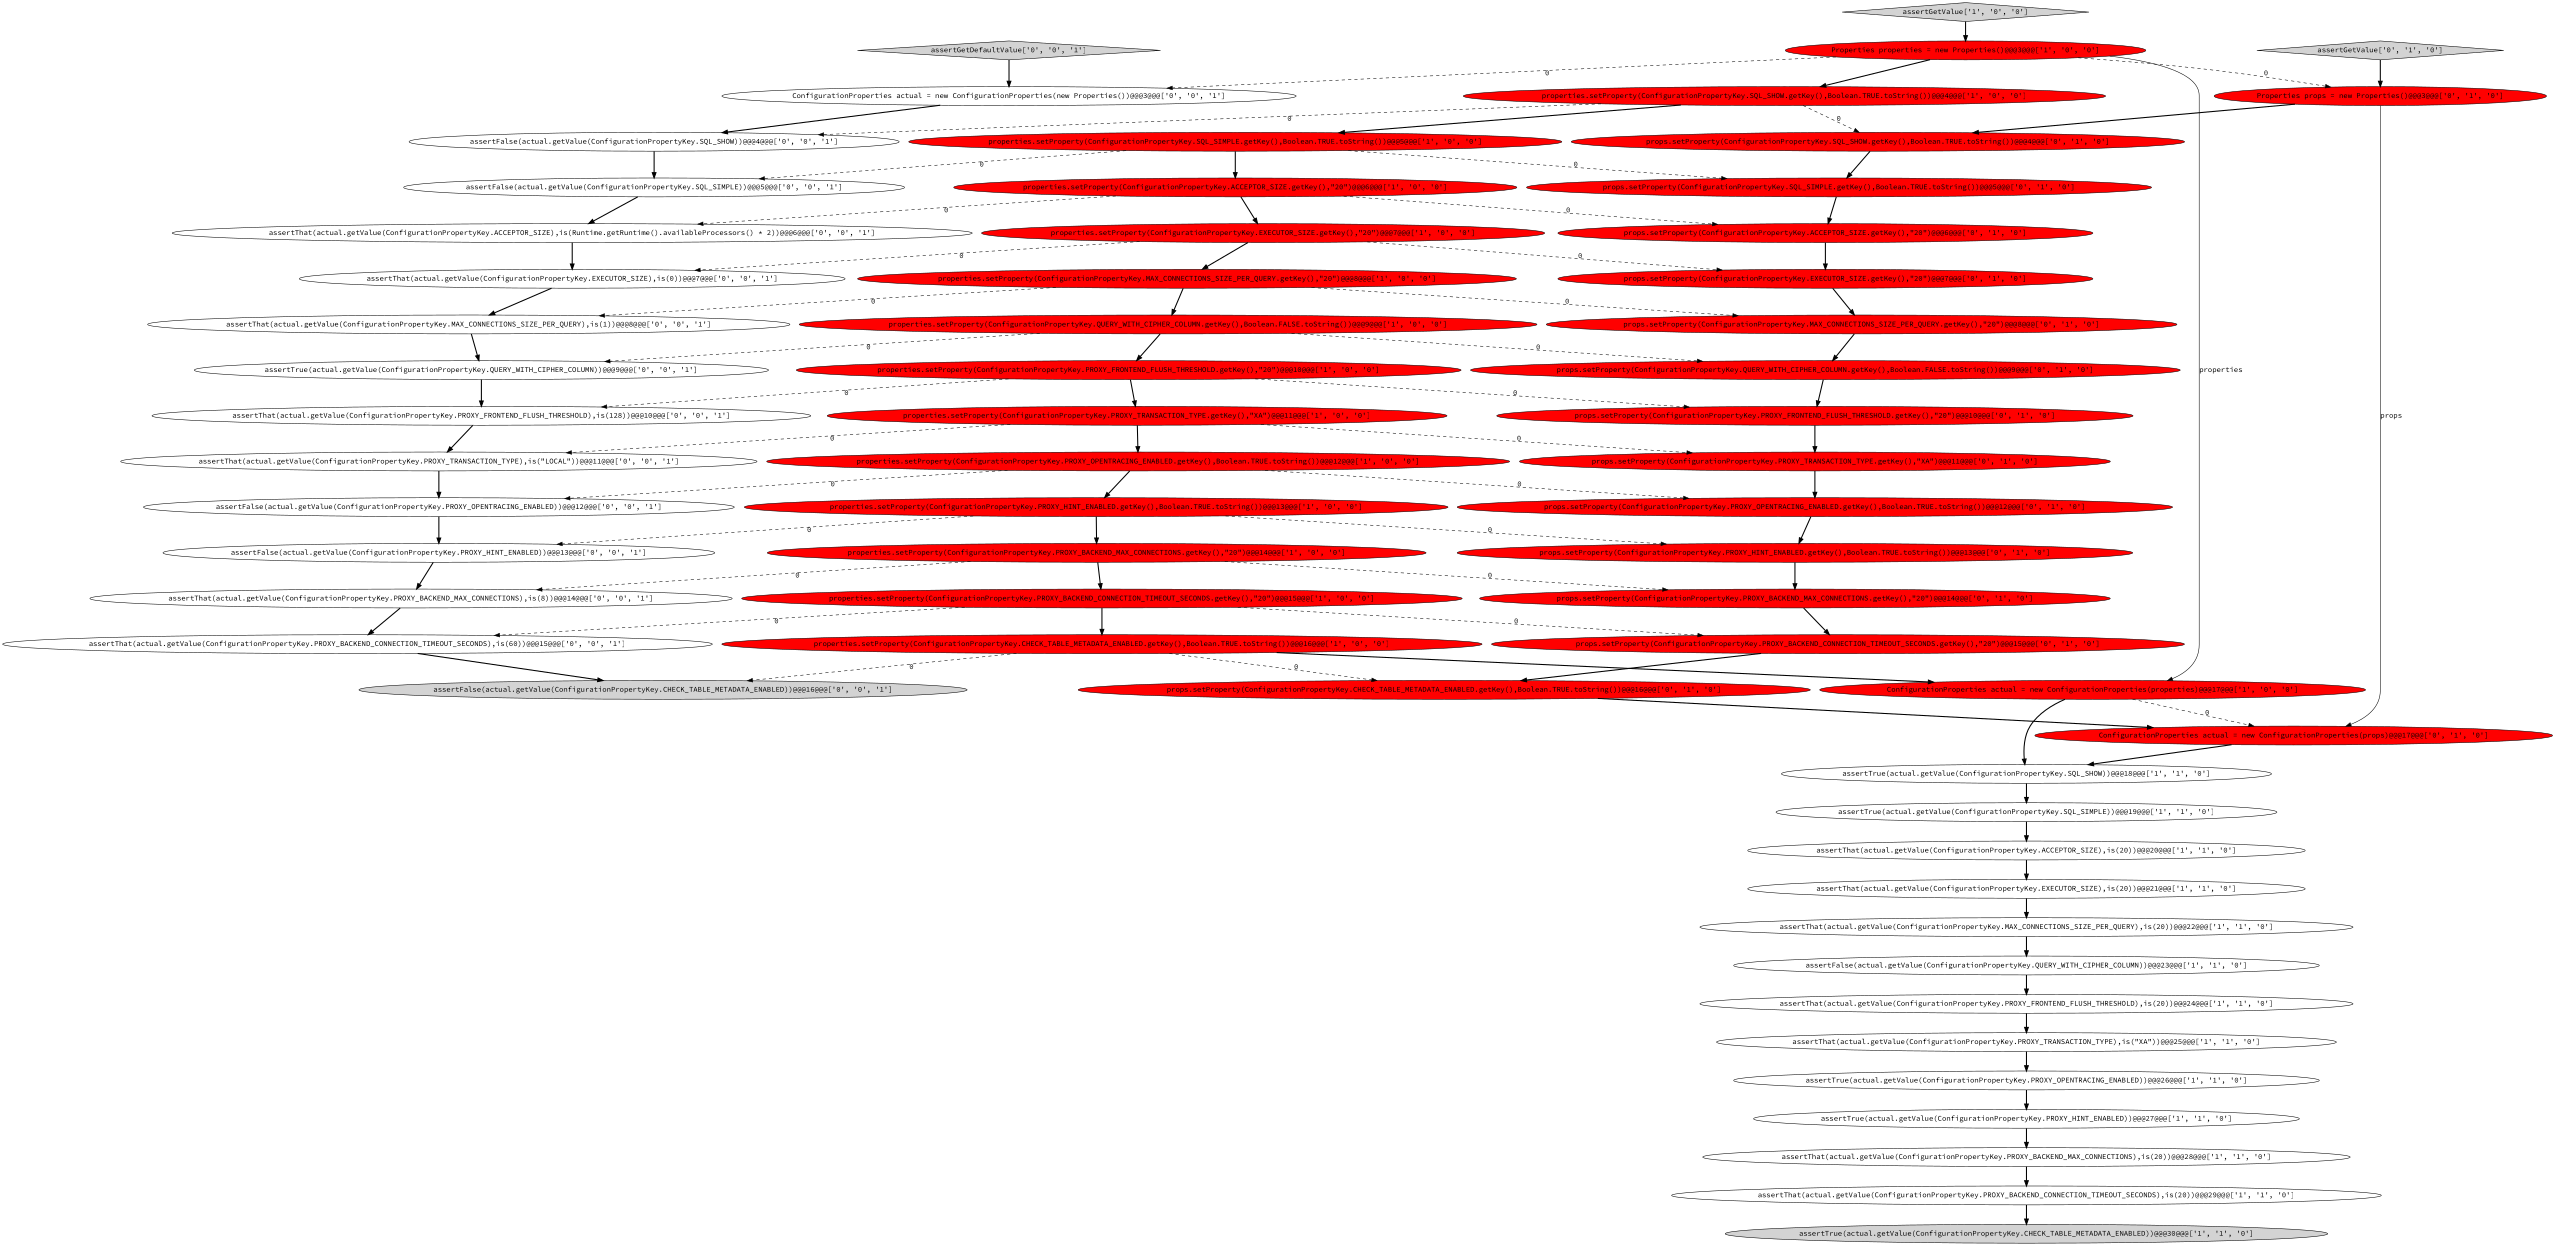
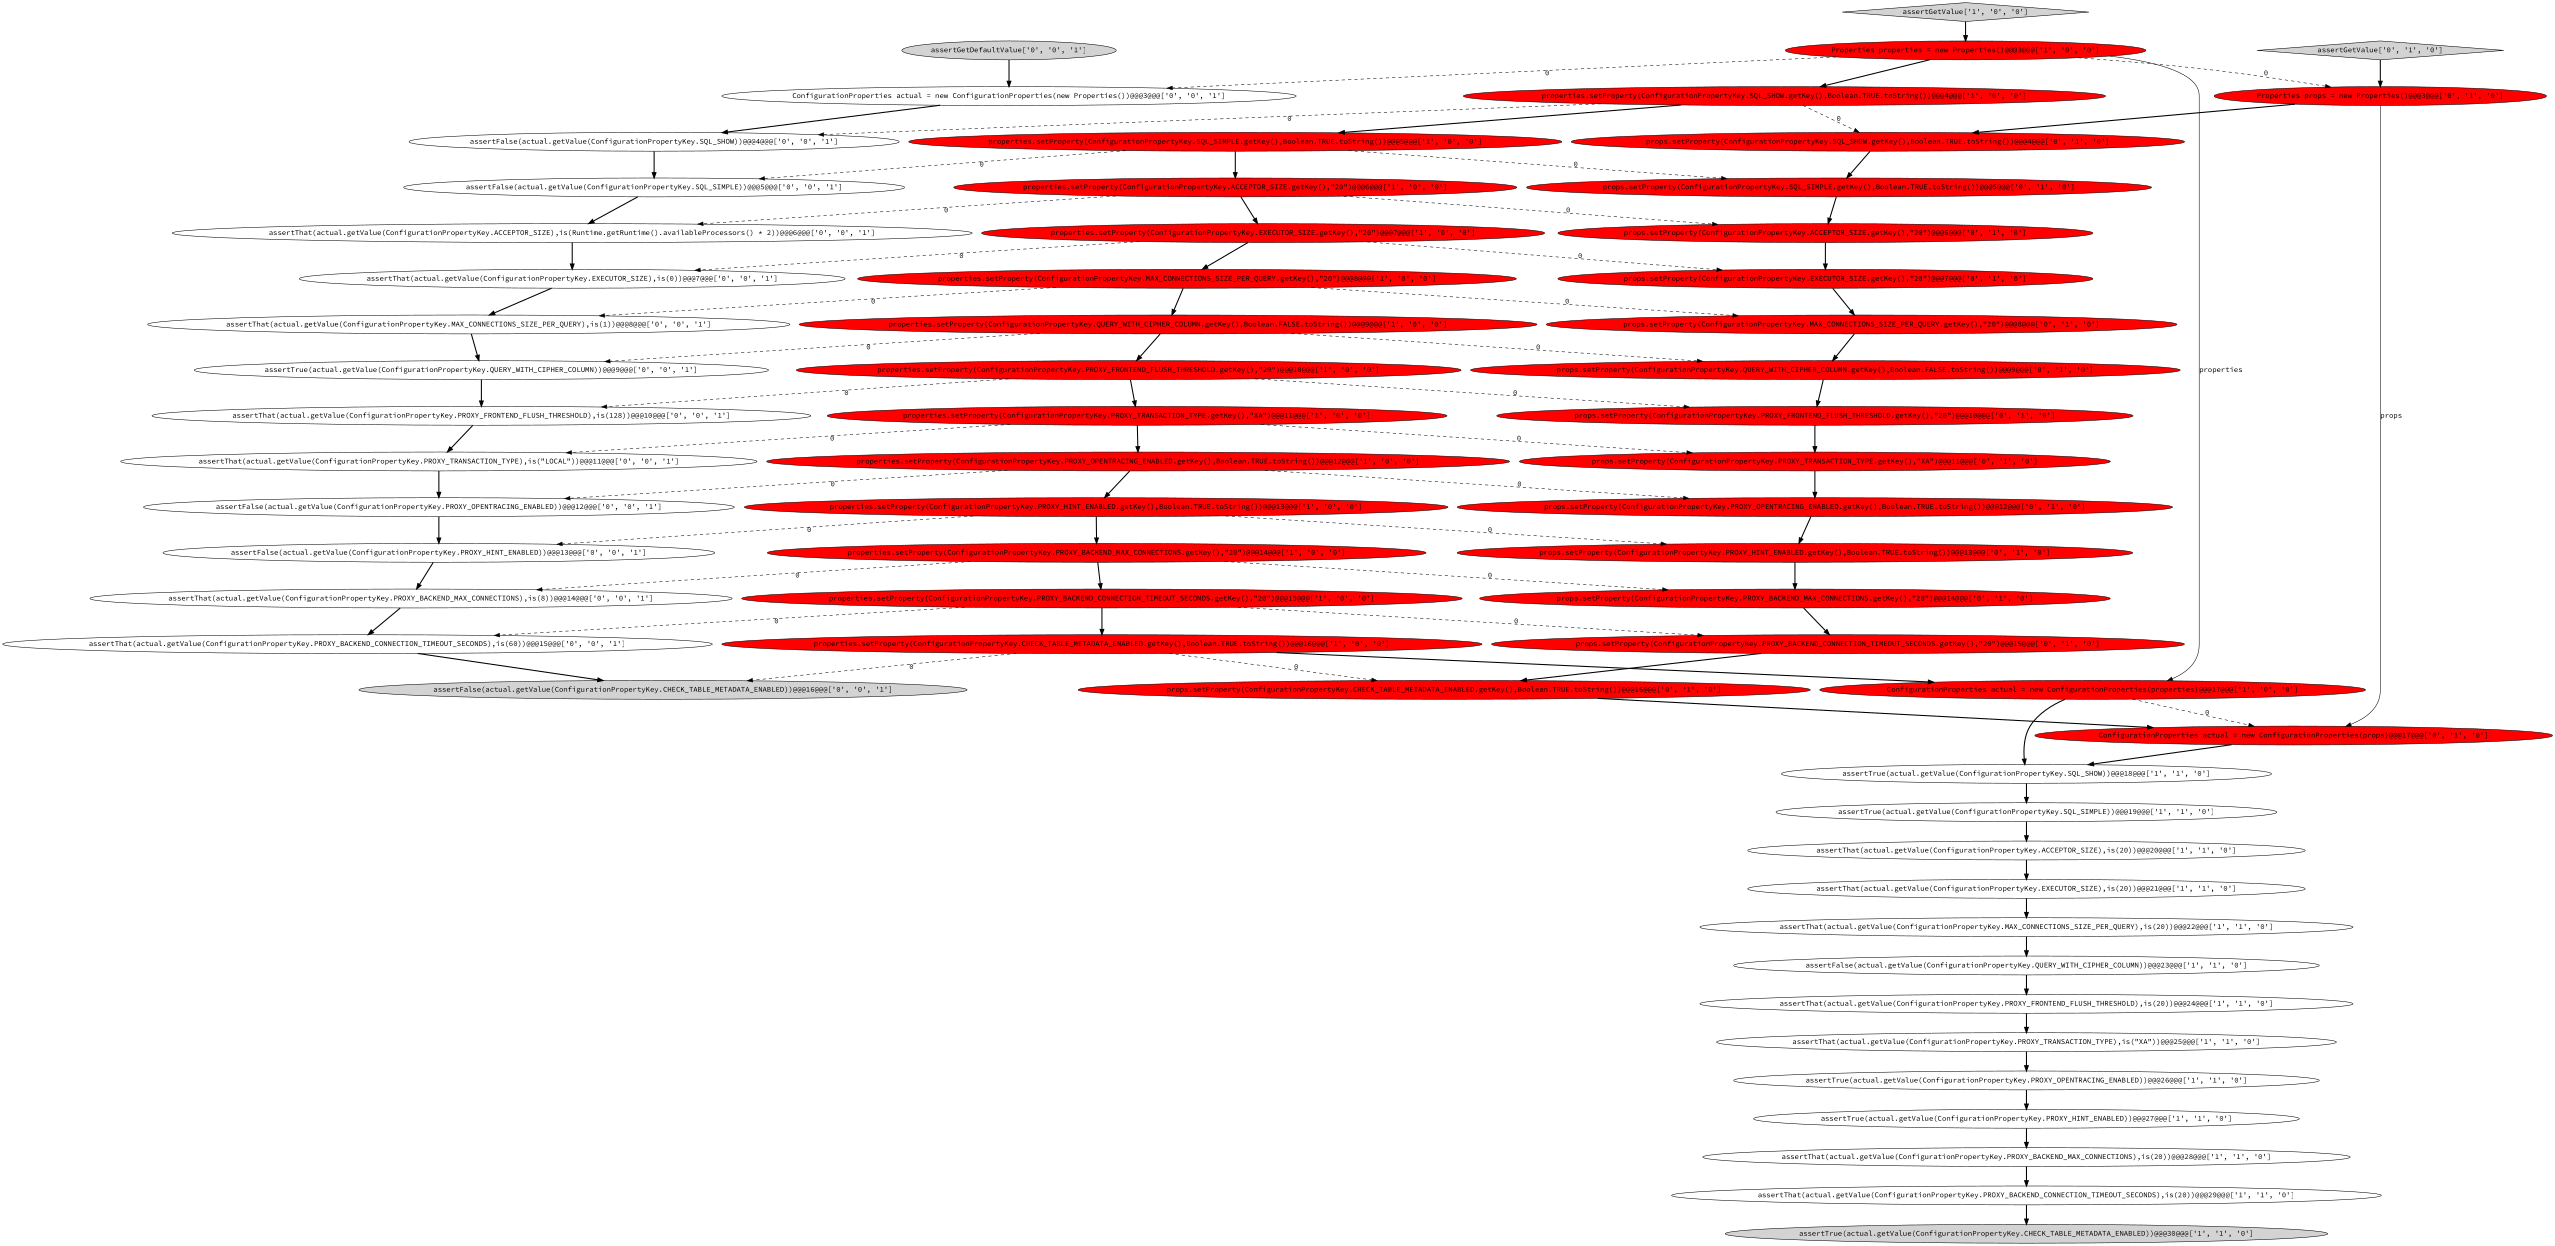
node "assertGetDefaultValue['0', '0', '1']": shape diamond -> ellipse
